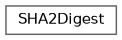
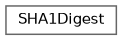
node "SHA2Digest": label "SHA2Digest" -> "SHA1Digest"
